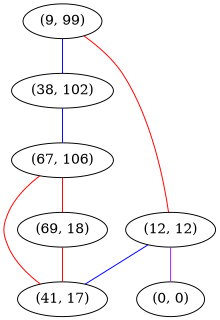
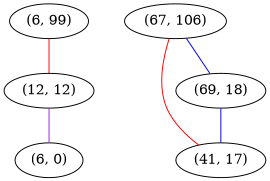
node "(9, 99)": label "(9, 99)" -> "(6, 99)"
node "(38, 102)": removed
edge "(67, 106)" -- "(69, 18)": color red -> blue
edge "(12, 12)" -- "(41, 17)": removed
edge "(69, 18)" -- "(41, 17)": color red -> blue
node "(0, 0)": label "(0, 0)" -> "(6, 0)"
